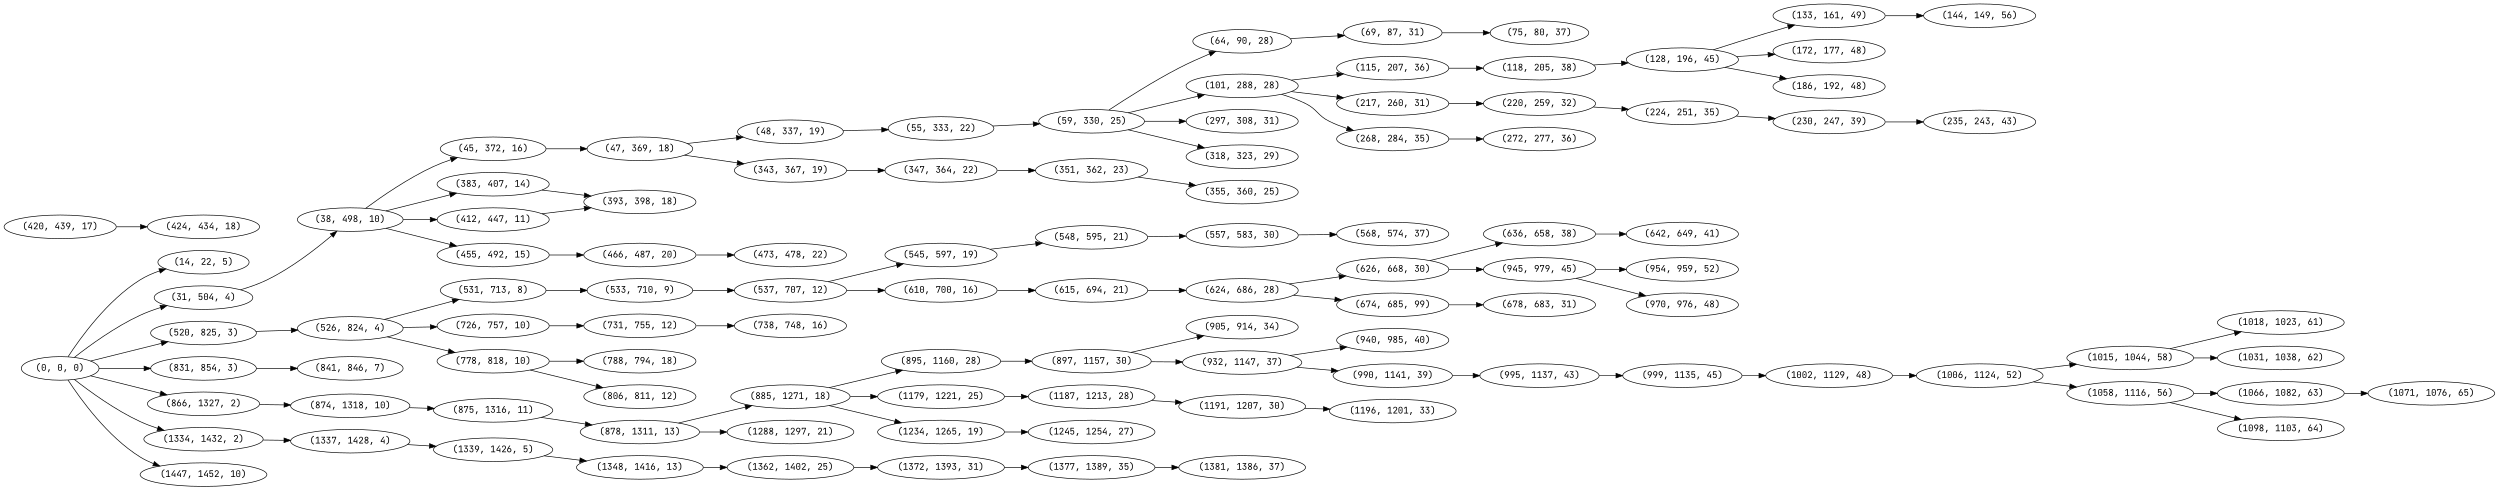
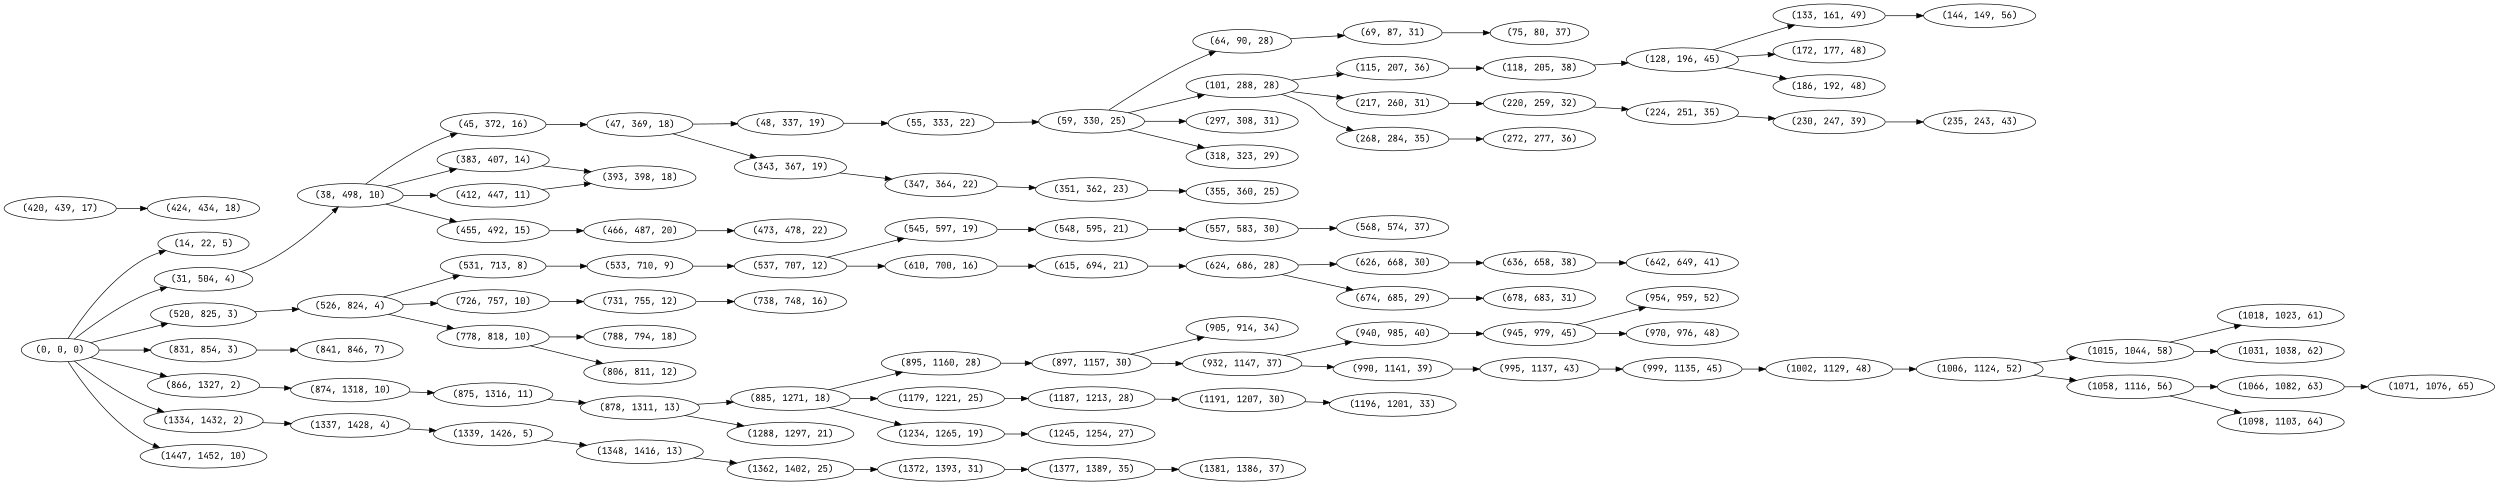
edge "(626, 668, 30)" -> "(945, 979, 45)": now "(940, 985, 40)" -> "(945, 979, 45)"
node "(674, 685, 99)": label "(674, 685, 99)" -> "(674, 685, 29)"
